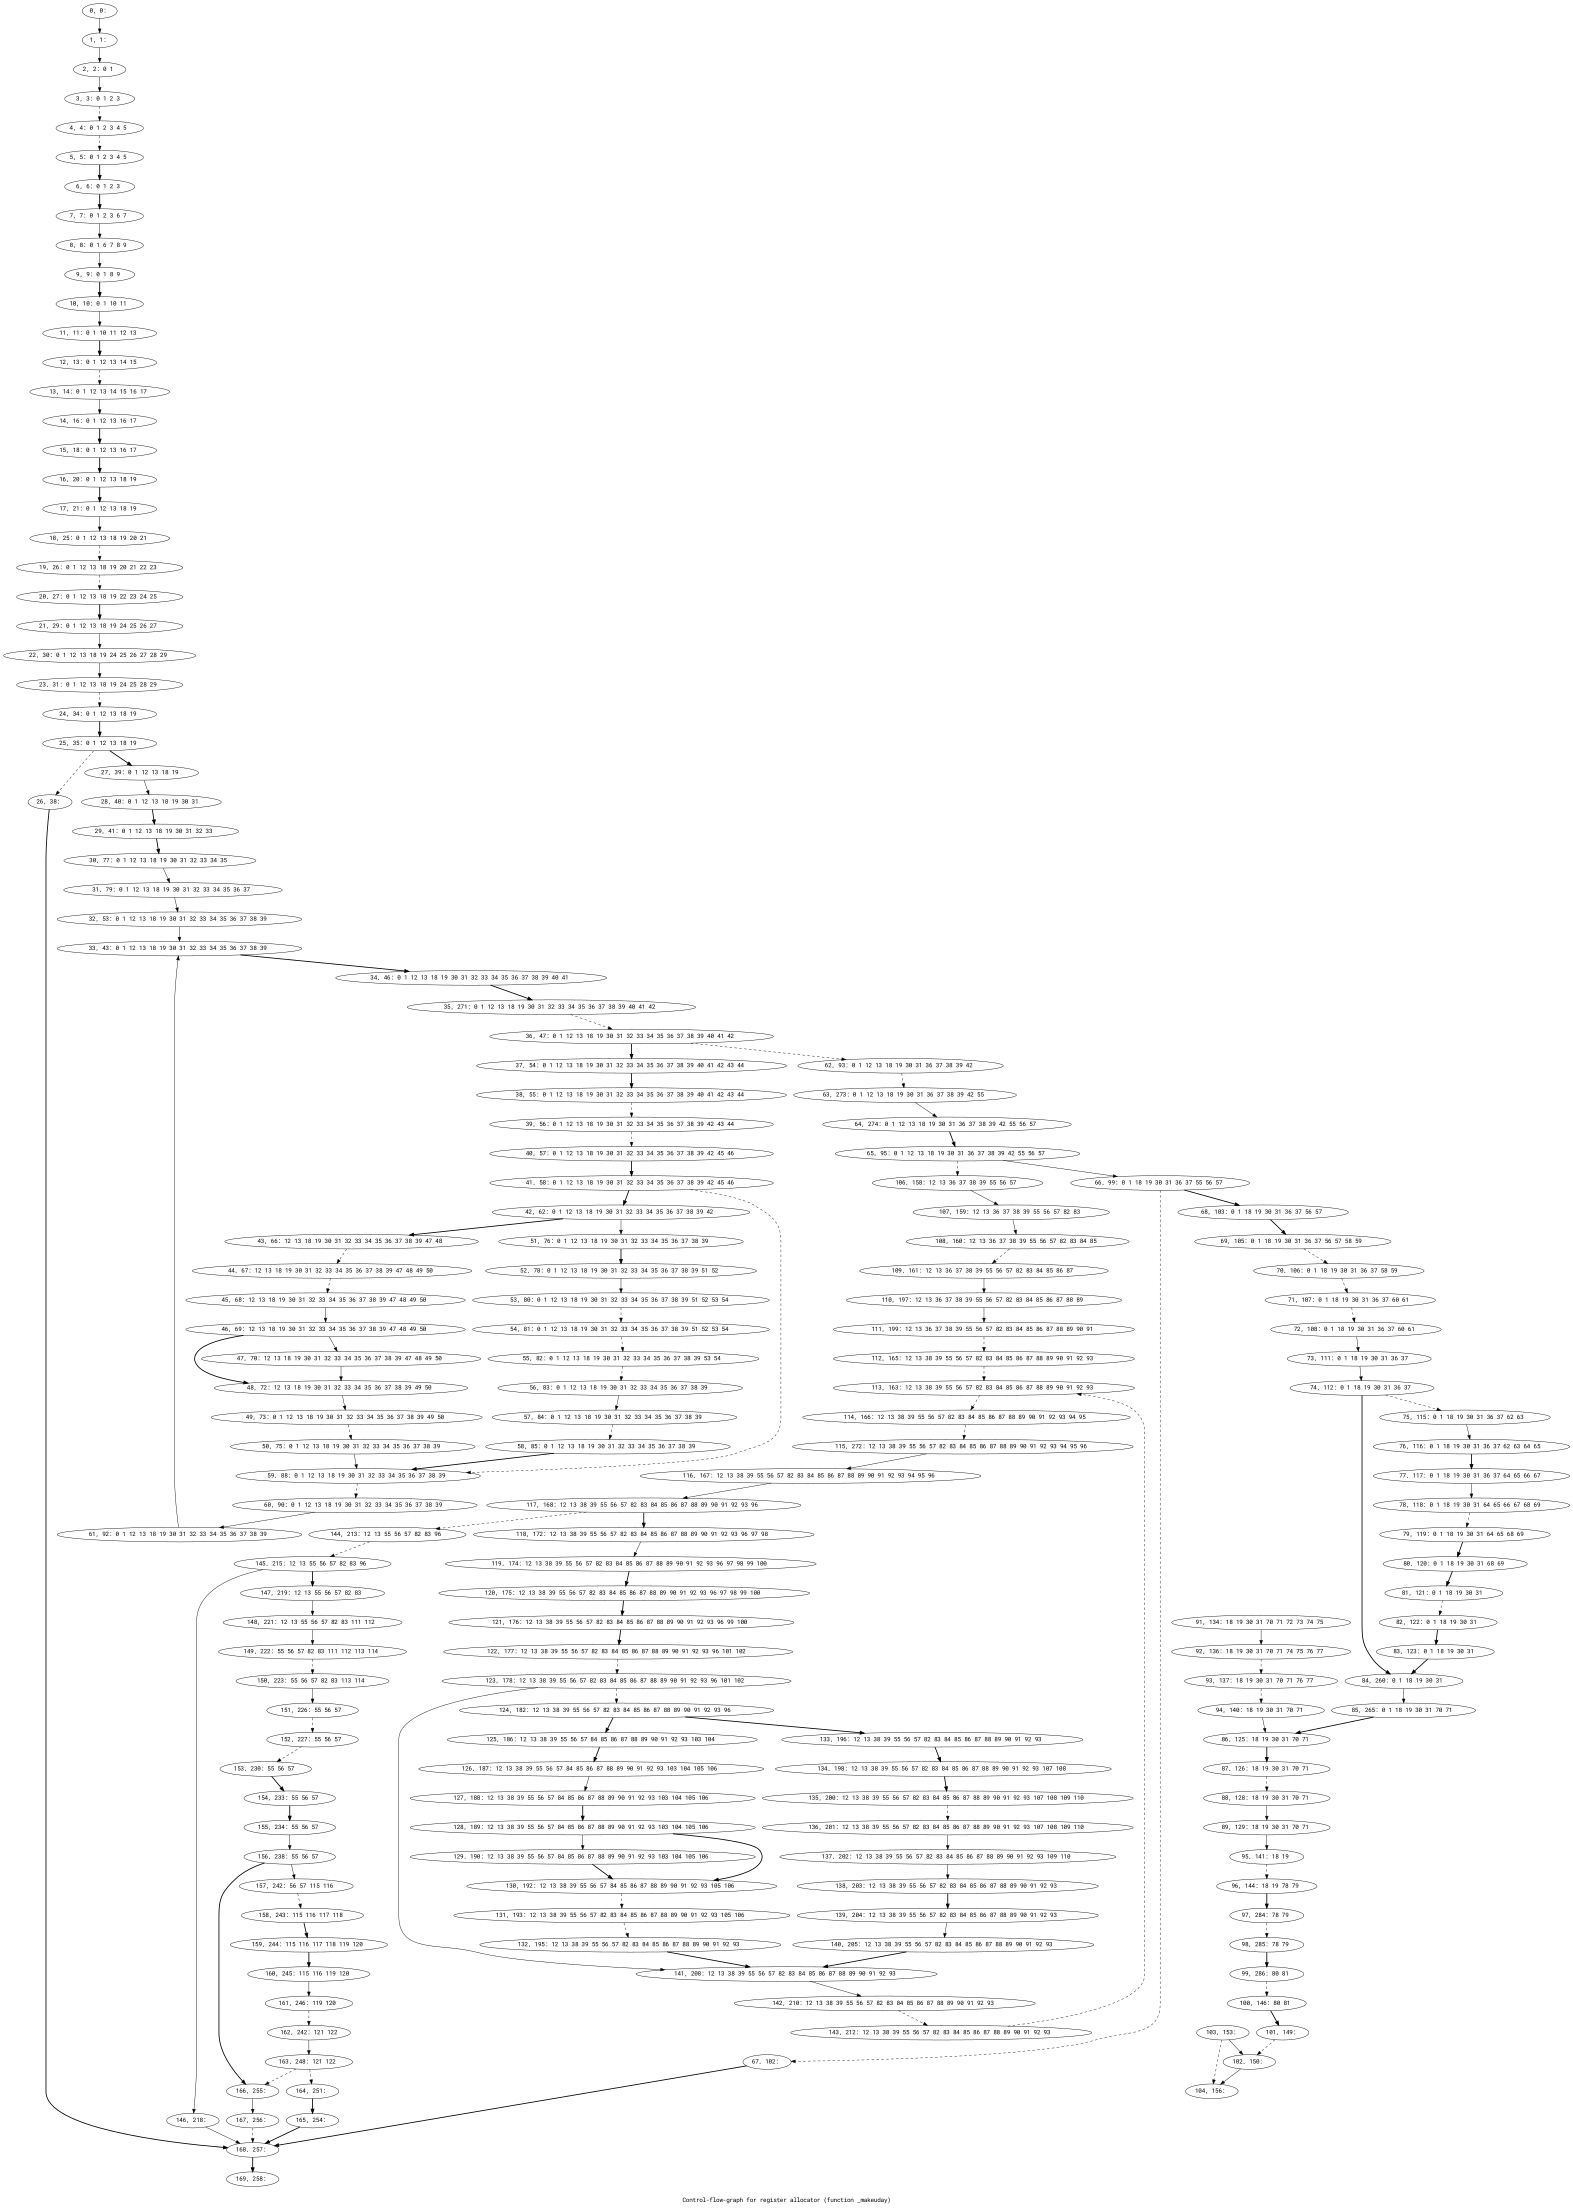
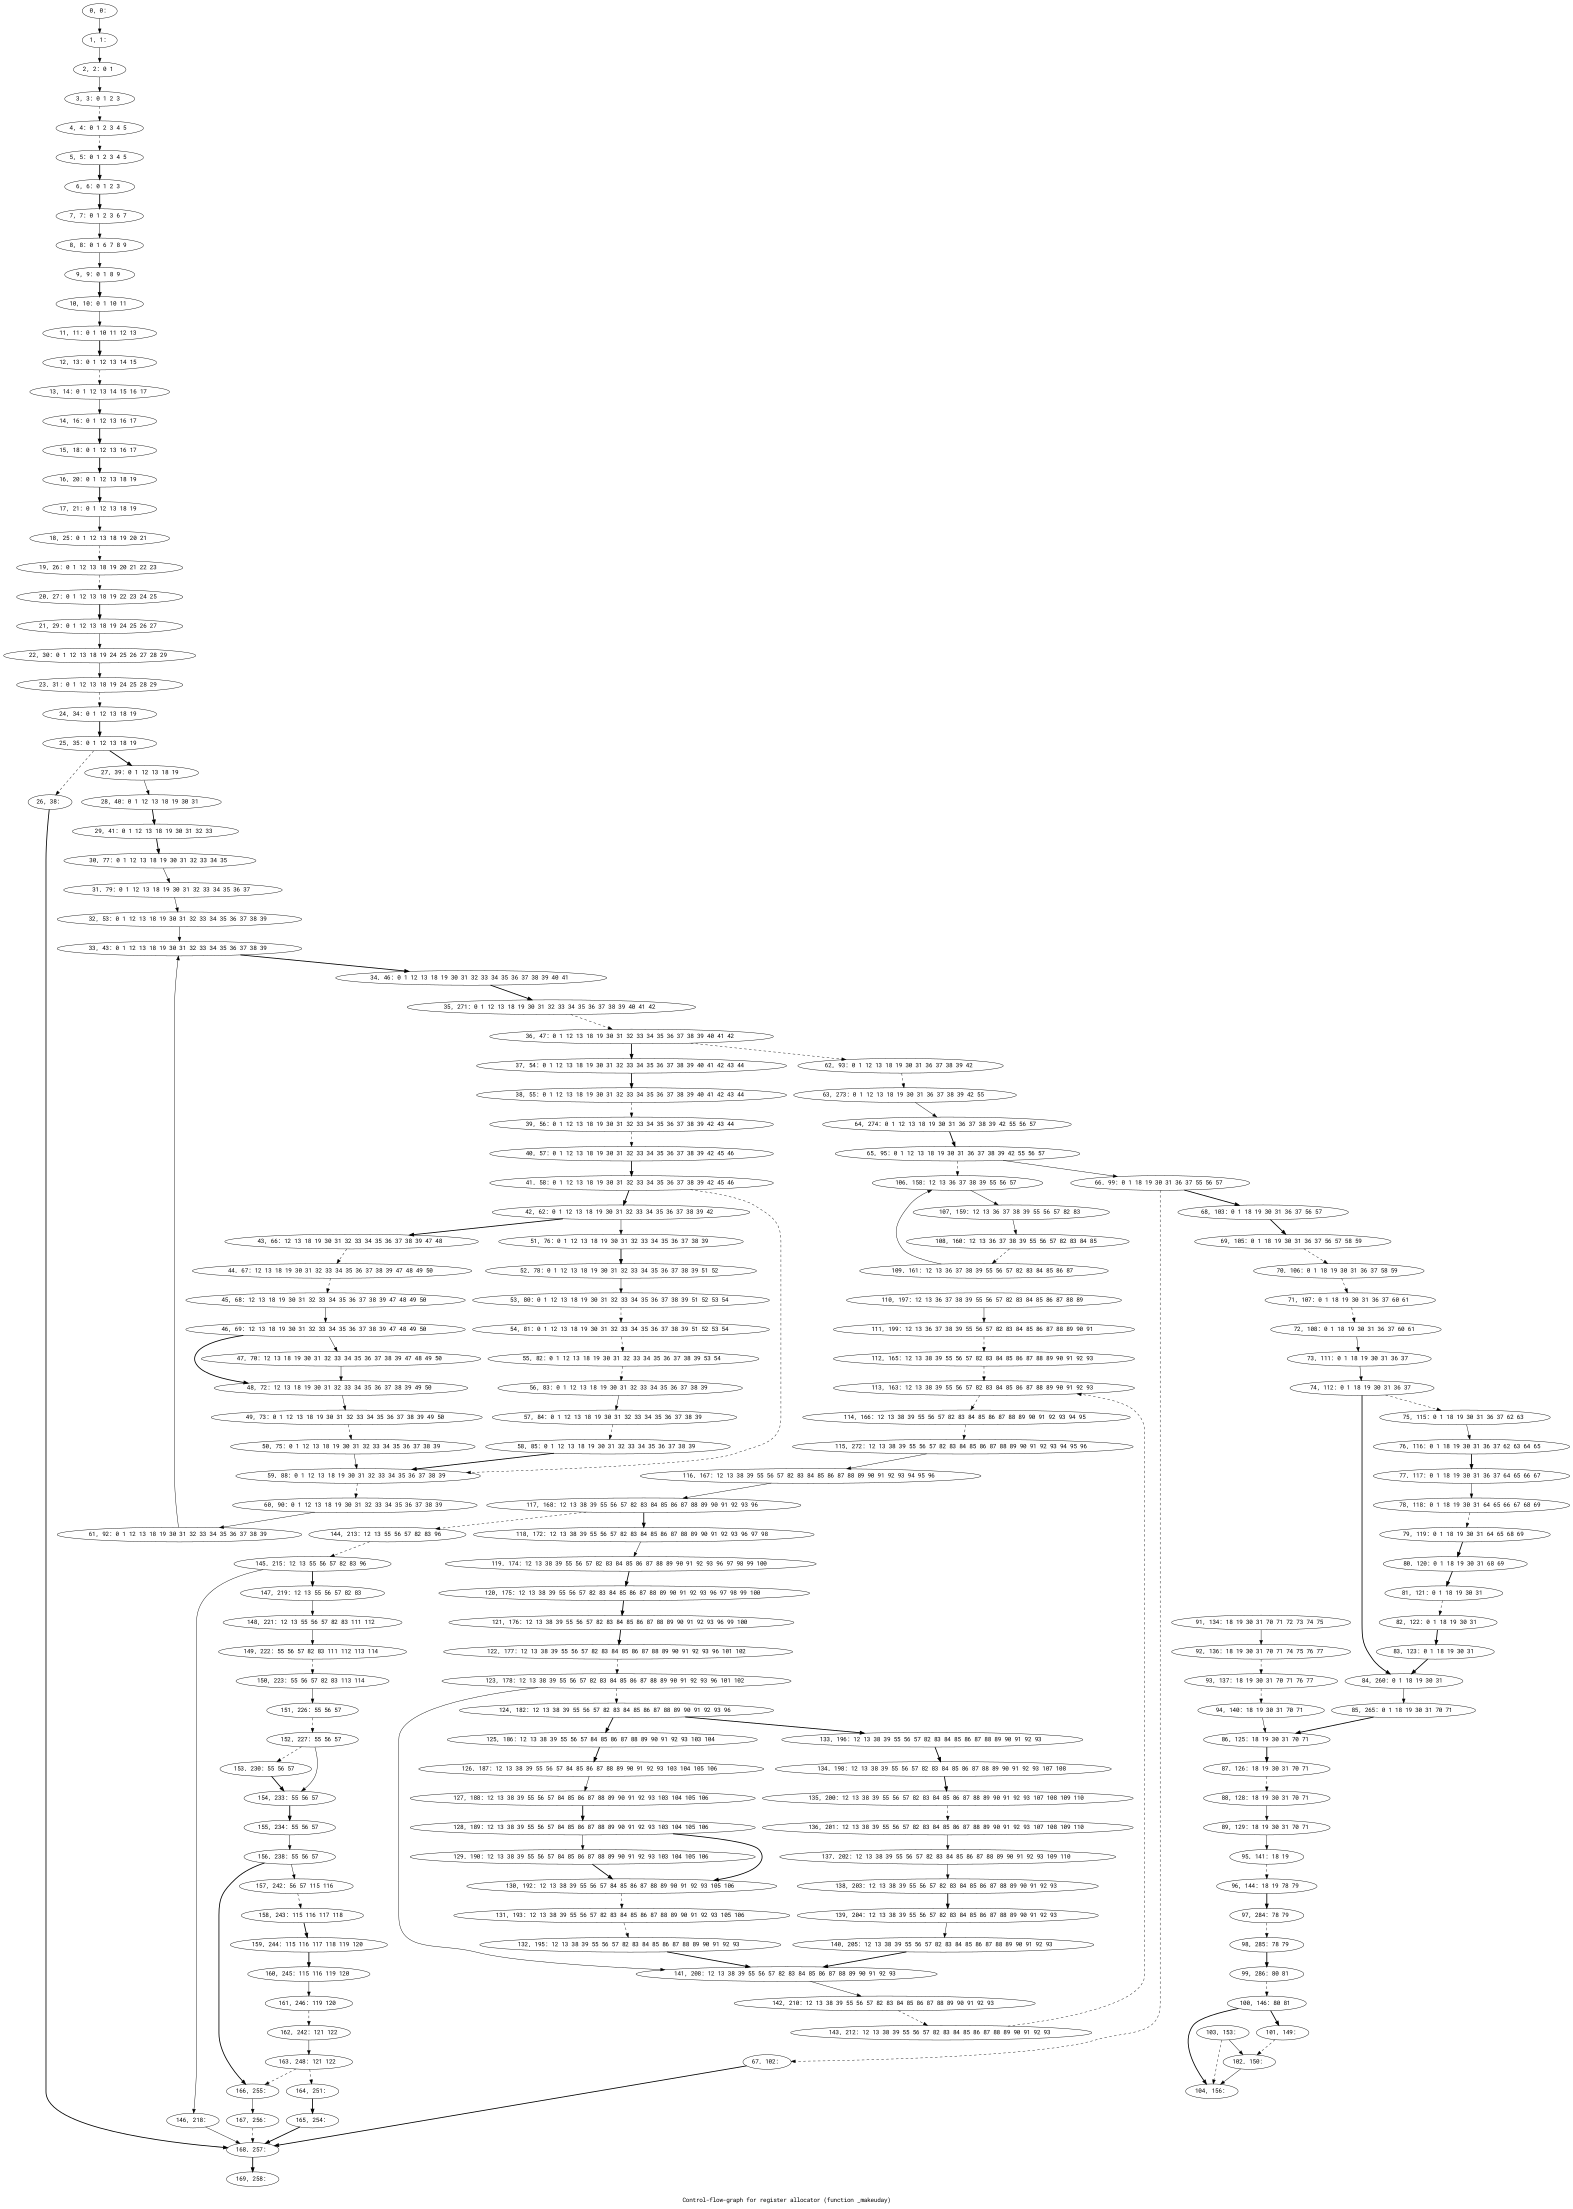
edge "109, 161: 12 13 36 37 38 39 55 56 57 82 83 84 85 86 87" -> "110, 197: 12 13 36 37 38 39 55 56 57 82 83 84 85 86 87 88 89": now "109, 161: 12 13 36 37 38 39 55 56 57 82 83 84 85 86 87" -> "106, 158: 12 13 36 37 38 39 55 56 57"
edge "152, 227: 55 56 57" -> "154, 233: 55 56 57": added
edge "100, 146: 80 81" -> "104, 156:": added
